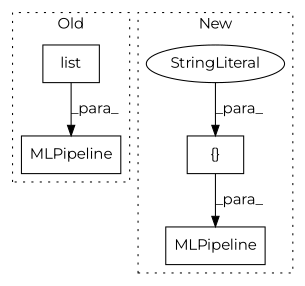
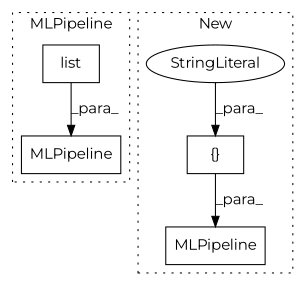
cluster "Old": label "Old" -> "MLPipeline"
